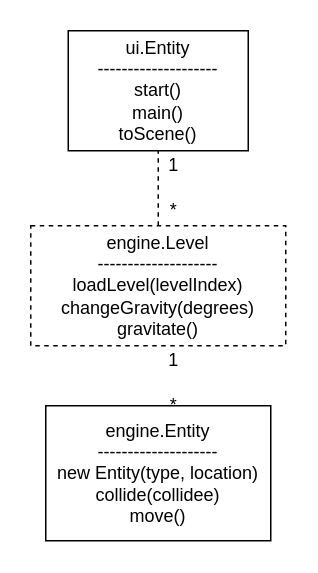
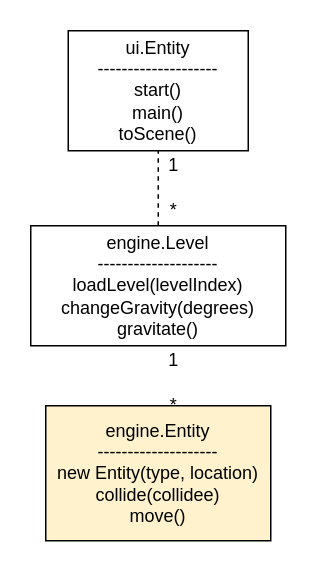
node "engine.Level -------------------- loadLevel(levelIndex) changeGravity(degrees) gravitate()": style dashed -> solid
node "engine.Entity -------------------- new Entity(type, location) collide(collidee) move()": fillcolor #ffffff -> #fff2cc
